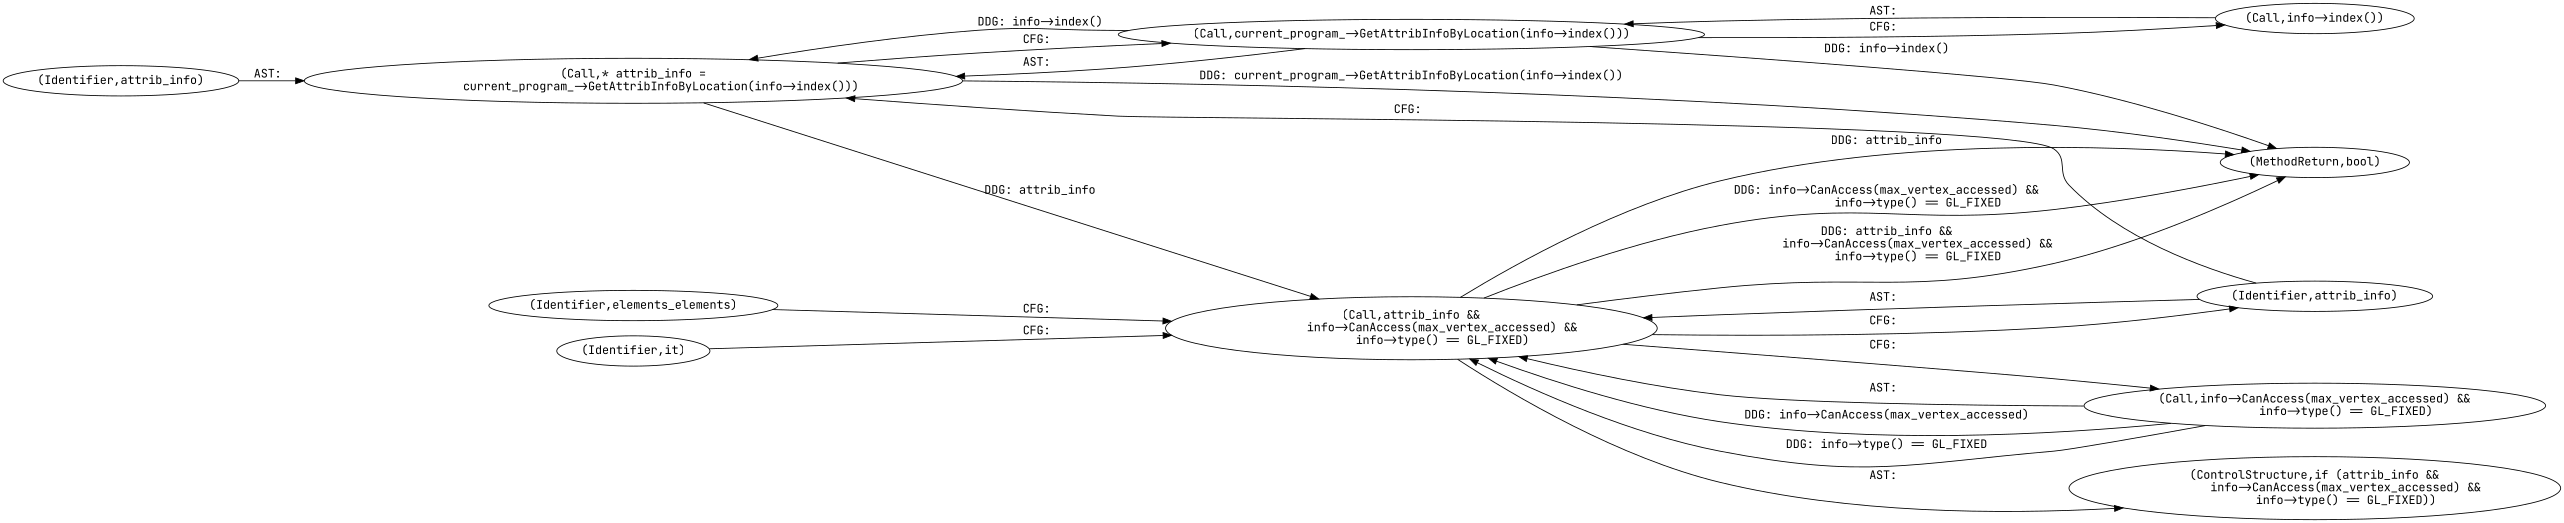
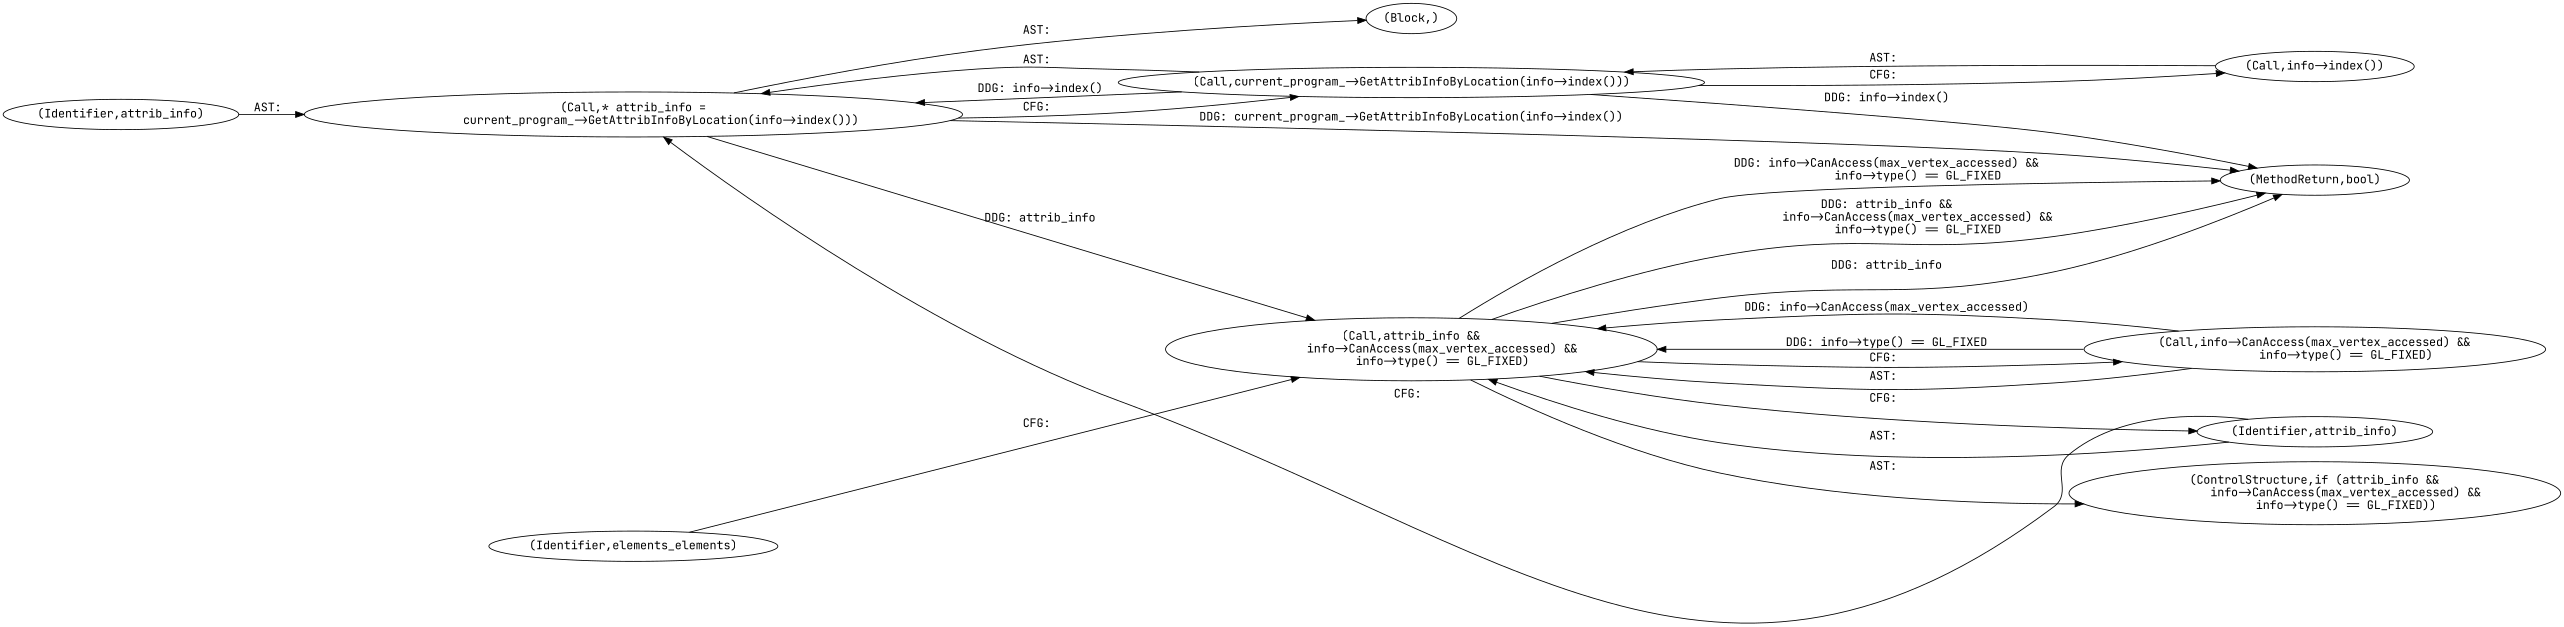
node "(Block,)": added
node "(Identifier,it)": removed
